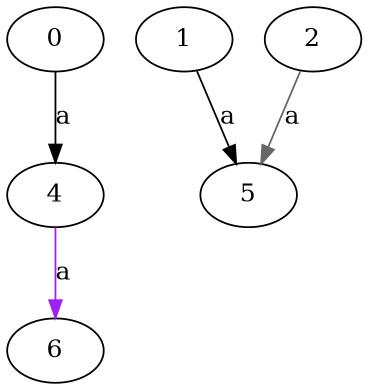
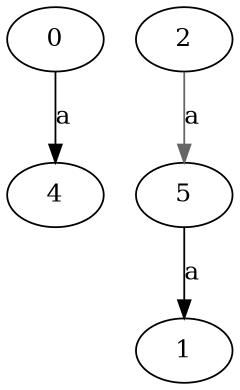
edge "1" -> "5": reversed
node "6": removed
